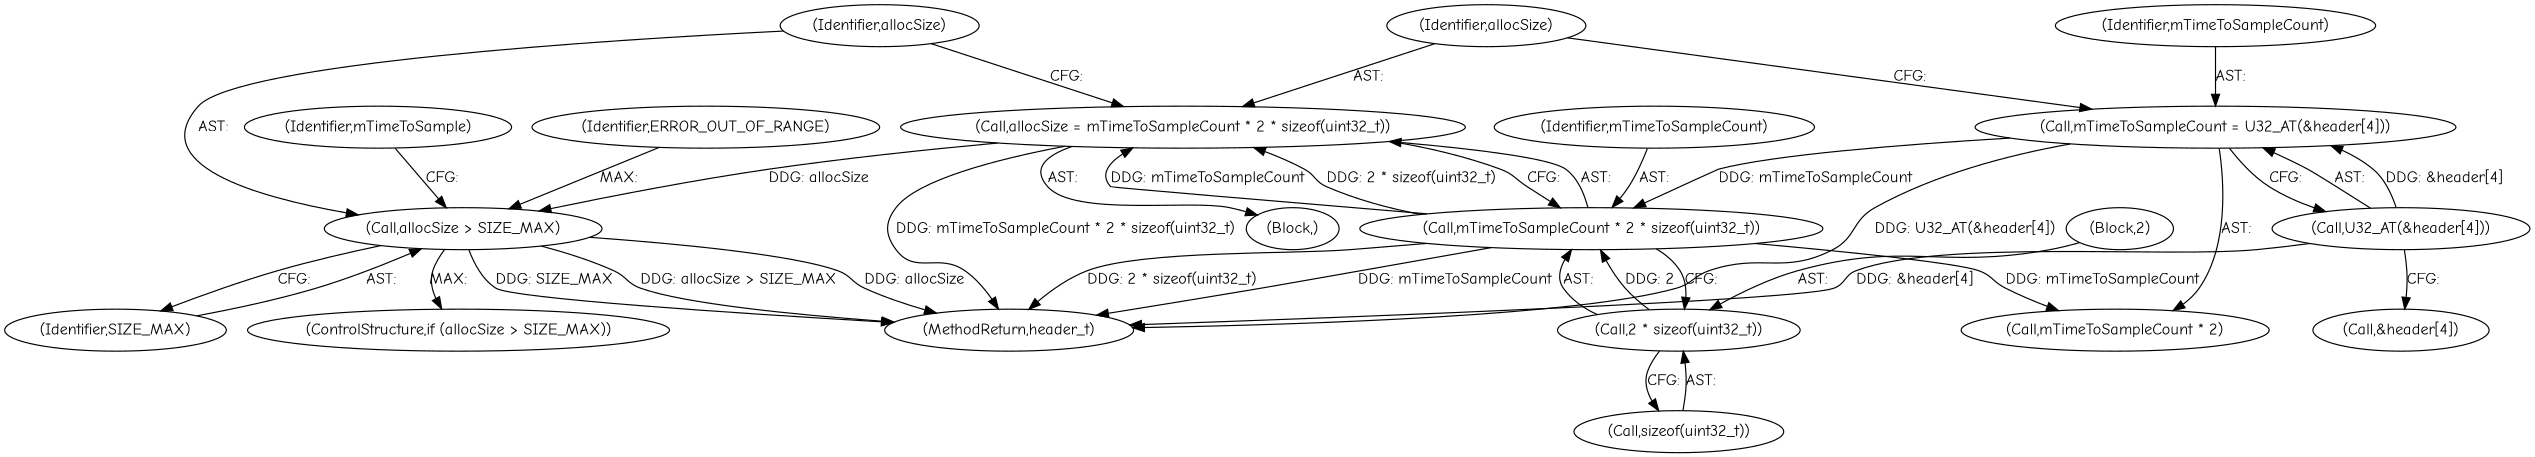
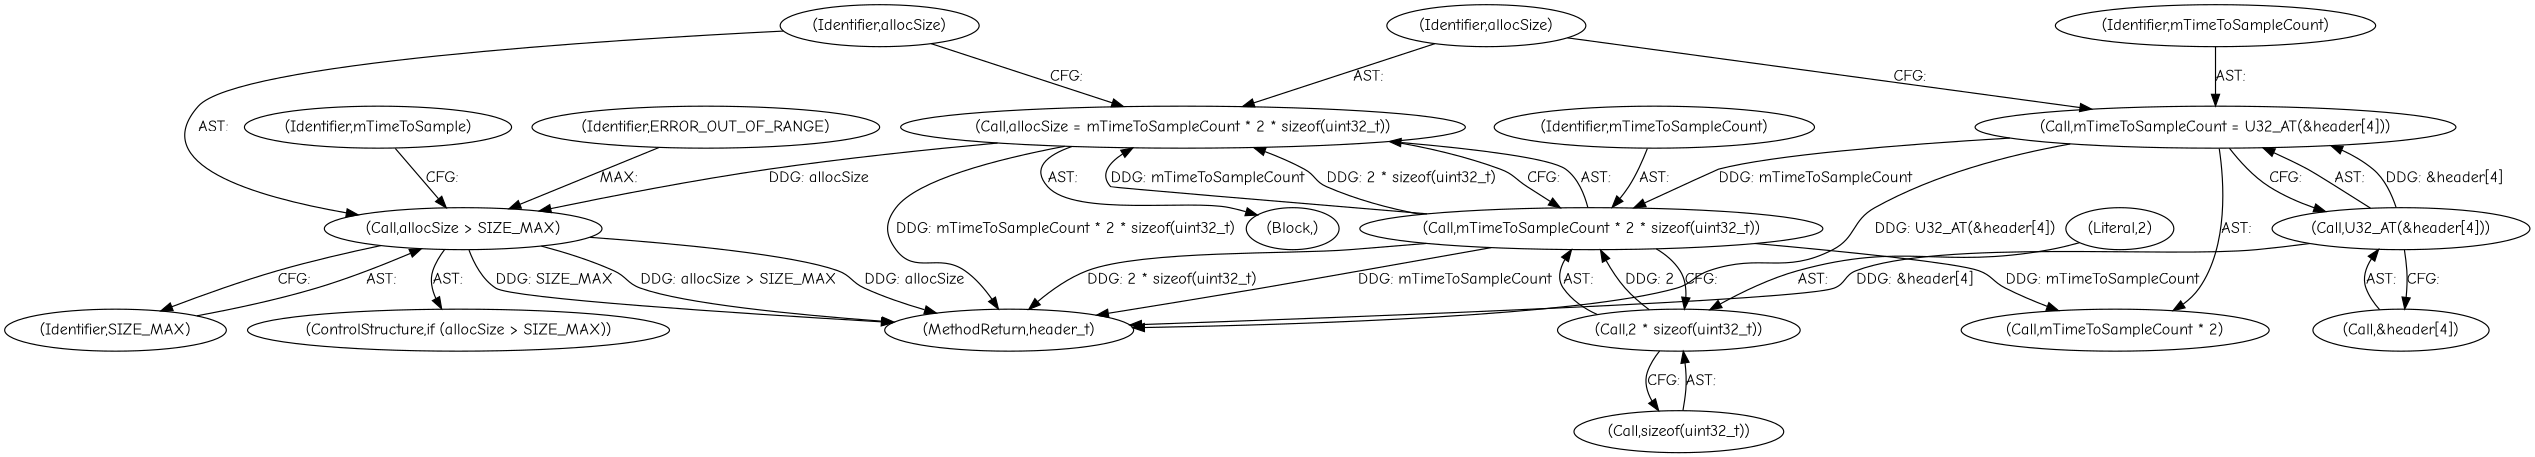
node "(Block,2)": label "(Block,2)" -> "(Literal,2)"
edge "(Call,allocSize > SIZE_MAX)" -> "(ControlStructure,if (allocSize > SIZE_MAX))": label "MAX: " -> "AST: "
edge "(Call,&header[4])" -> "(Call,U32_AT(&header[4]))": added, label "AST:"
